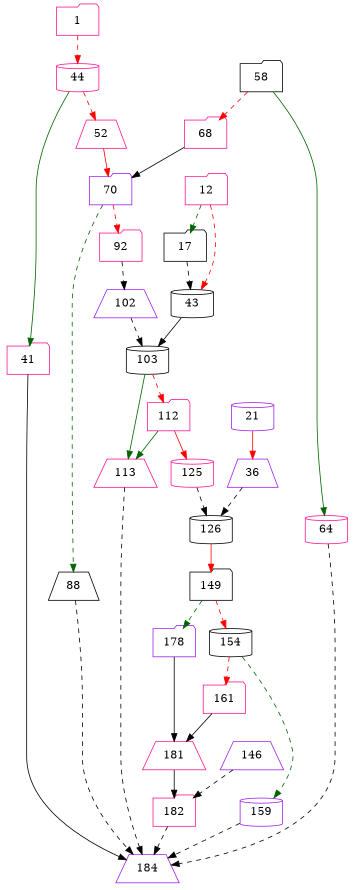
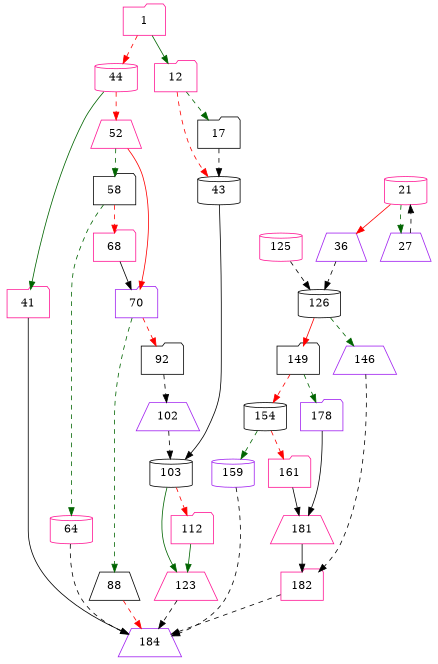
edge "1" -> "12": added
edge "52" -> "58": added
node "92": color deeppink -> black
node "27": added
edge "58" -> "64": style solid -> dashed
edge "126" -> "146": added
node "21": color purple -> deeppink
edge "112" -> "125": removed
node "113": label "113" -> "123"
edge "88" -> "184": color black -> red
